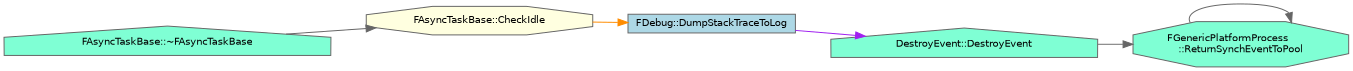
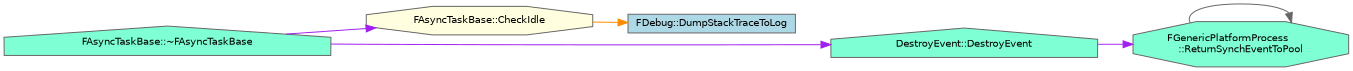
edge "FAsyncTaskBase::~FAsyncTaskBase" -> "FAsyncTaskBase::CheckIdle": color gray40 -> purple
edge "FDebug::DumpStackTraceToLog" -> "DestroyEvent::DestroyEvent": now "FAsyncTaskBase::~FAsyncTaskBase" -> "DestroyEvent::DestroyEvent"
edge "DestroyEvent::DestroyEvent" -> "FGenericPlatformProcess ::ReturnSynchEventToPool": color gray40 -> purple
